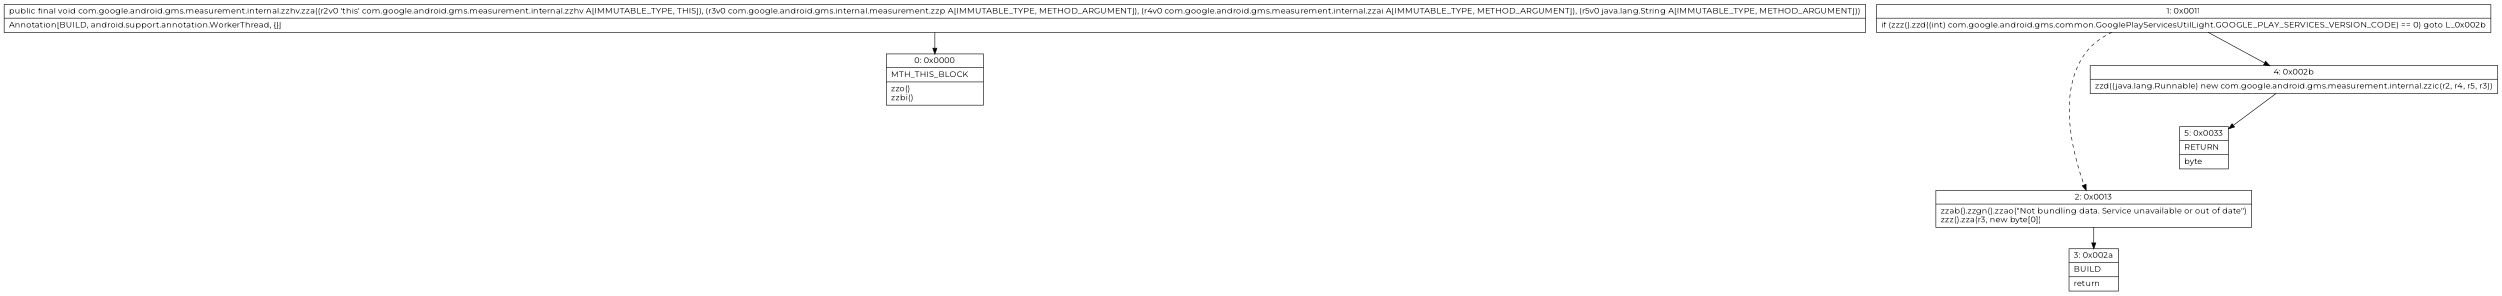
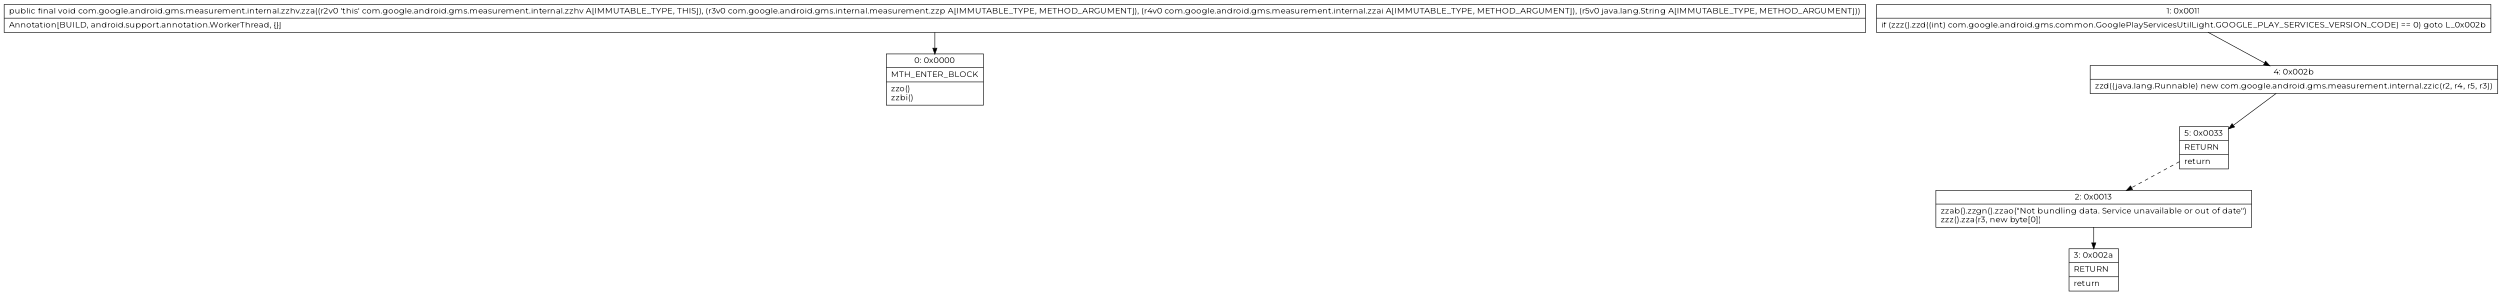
node "0: 0x0000": text "MTH_THIS_BLOCK" -> "MTH_ENTER_BLOCK"
edge "1: 0x0011" -> "2: 0x0013": now "5: 0x0033" -> "2: 0x0013"
node "5: 0x0033": text "byte" -> "return"
node "3: 0x002a": text "BUILD" -> "RETURN"
